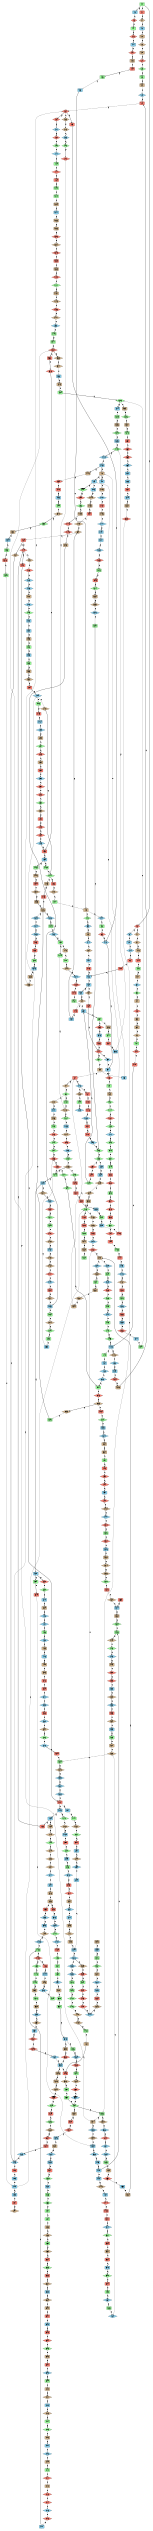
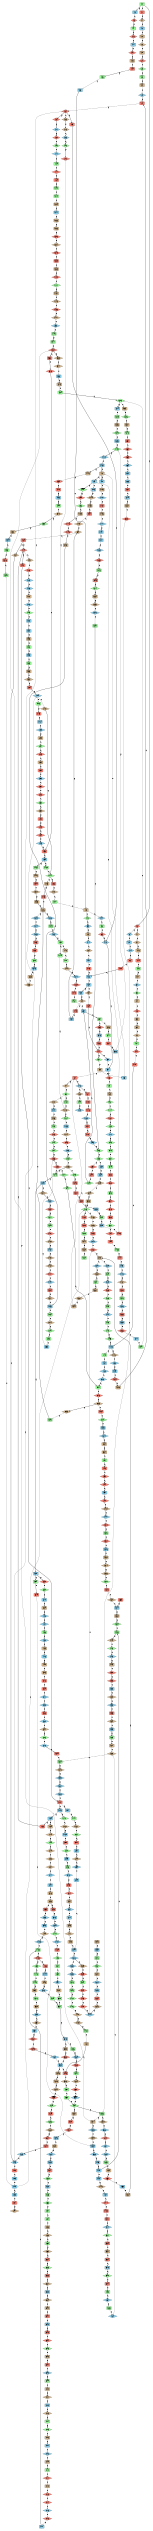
edge "S519" -> "S531": added, label "G"
